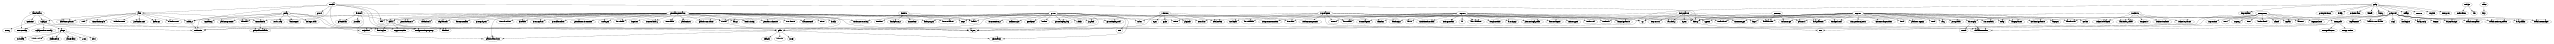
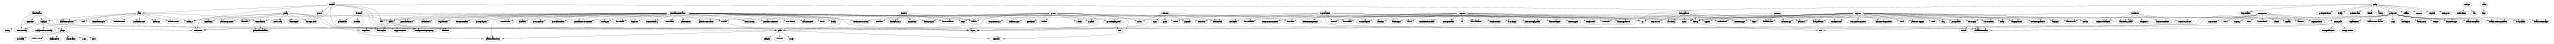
edge "grunt" -> "exit": now "grunt-legacy-util" -> "exit"
edge "htmlparser2" -> "cheerio": reversed
node "mem-fs-editor": label "mem-fs-editor" -> "mem-fs-sax"
node "dargs": removed
node "grunt-legacy-log": removed
node "node-uuid": label "node-uuid" -> "tough-uuid"
node "minimatch": label "minimatch" -> "yeoman"
